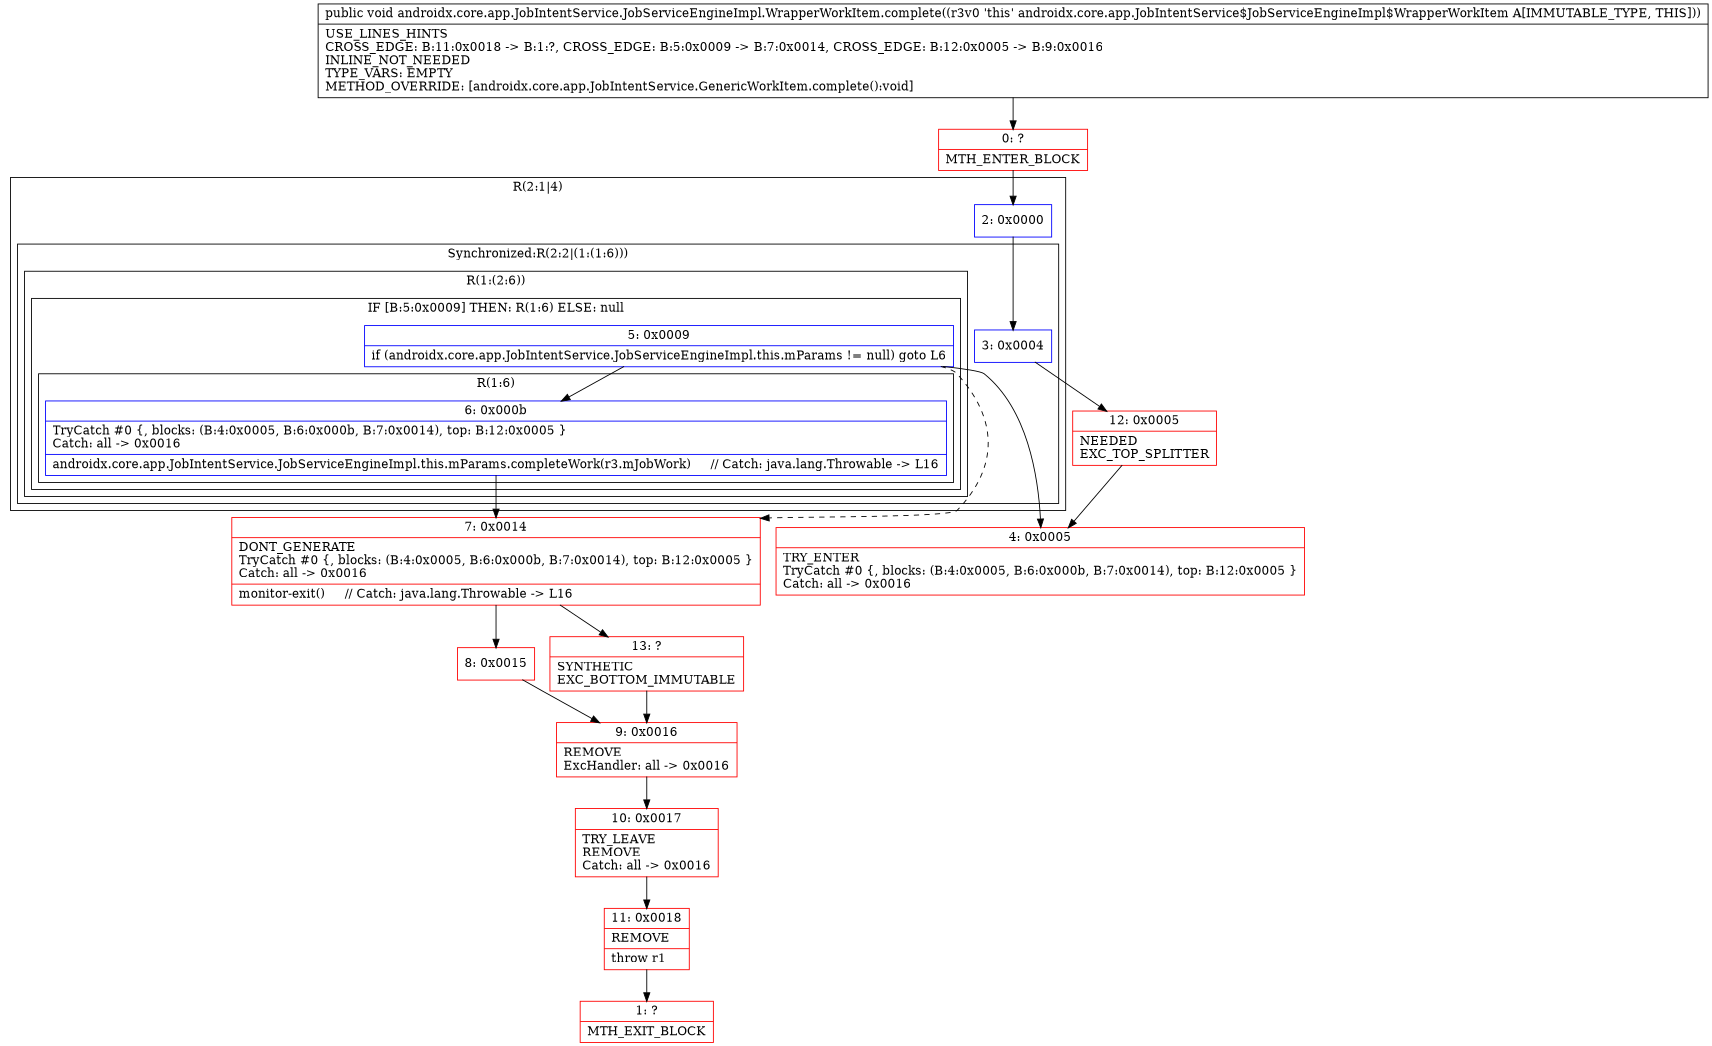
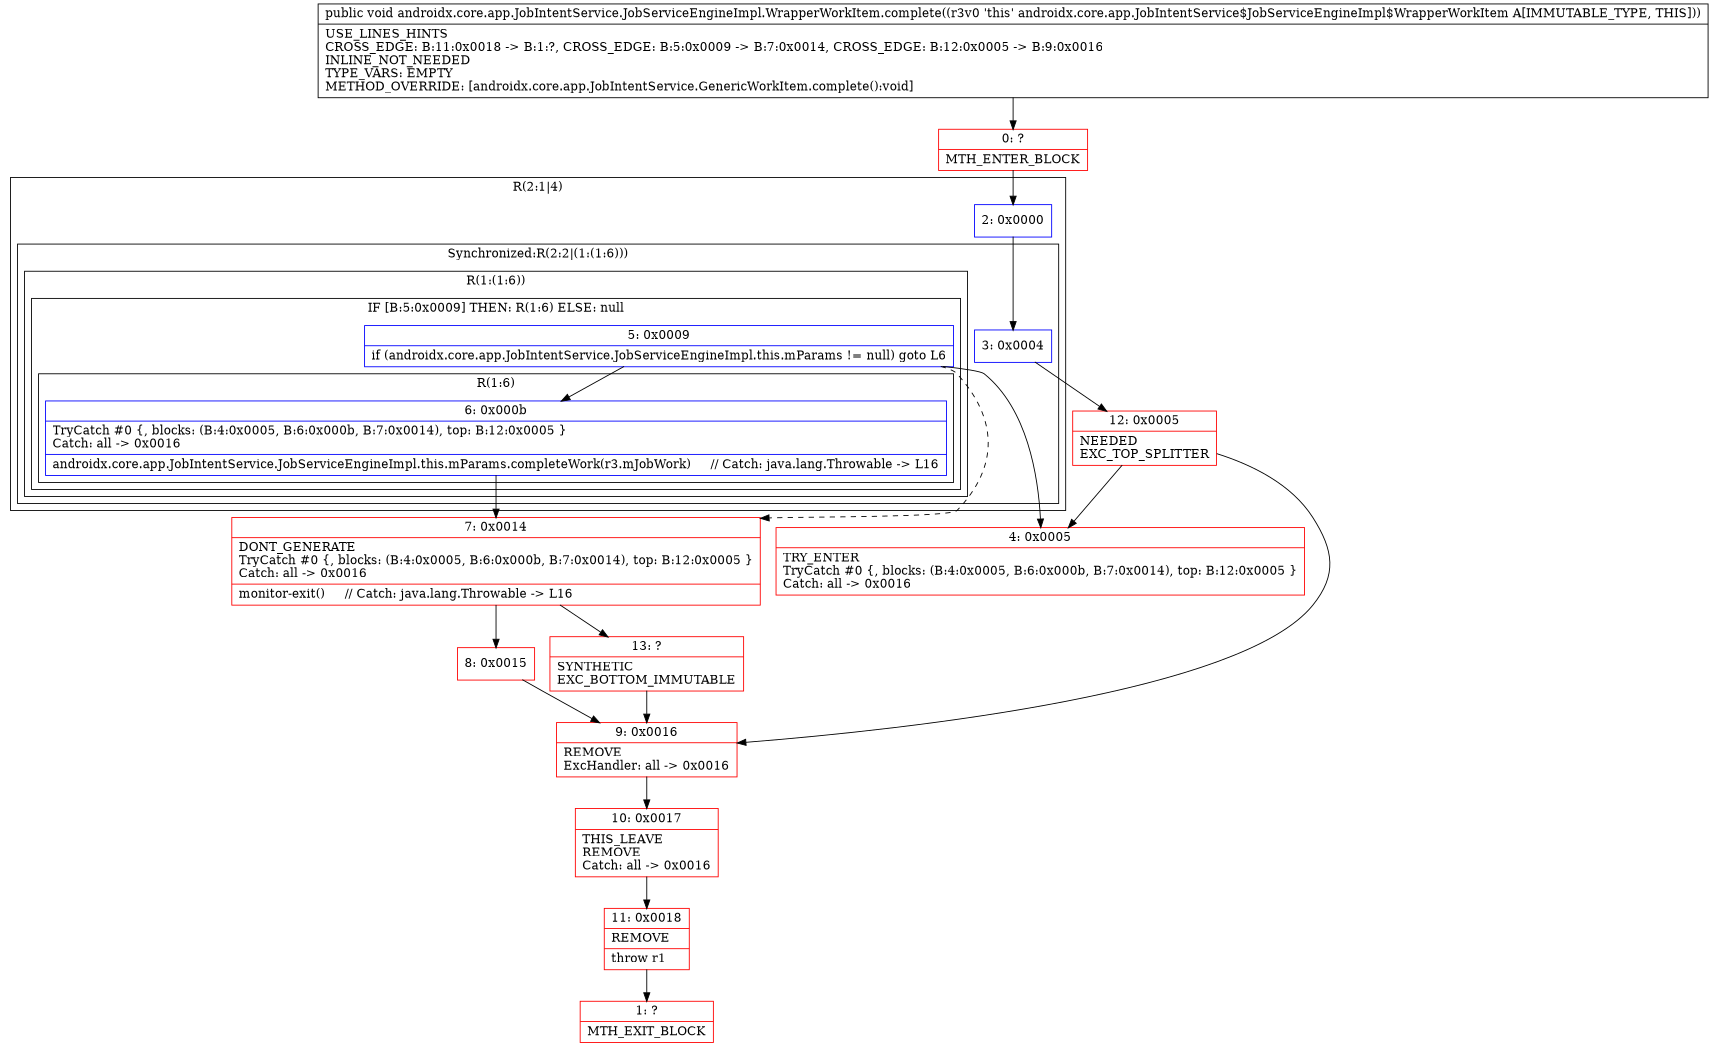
cluster "R(1:(2:6))": label "R(1:(2:6))" -> "R(1:(1:6))"
edge "12: 0x0005" -> "9: 0x0016": added
node "10: 0x0017": text "TRY_LEAVE" -> "THIS_LEAVE"
